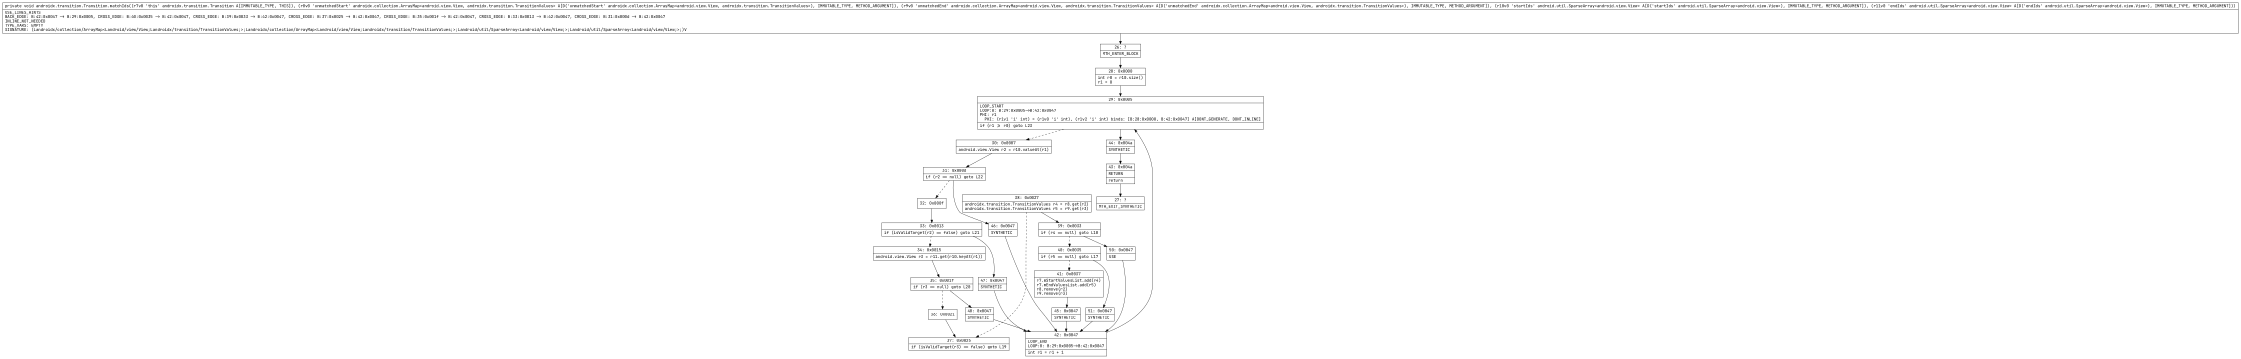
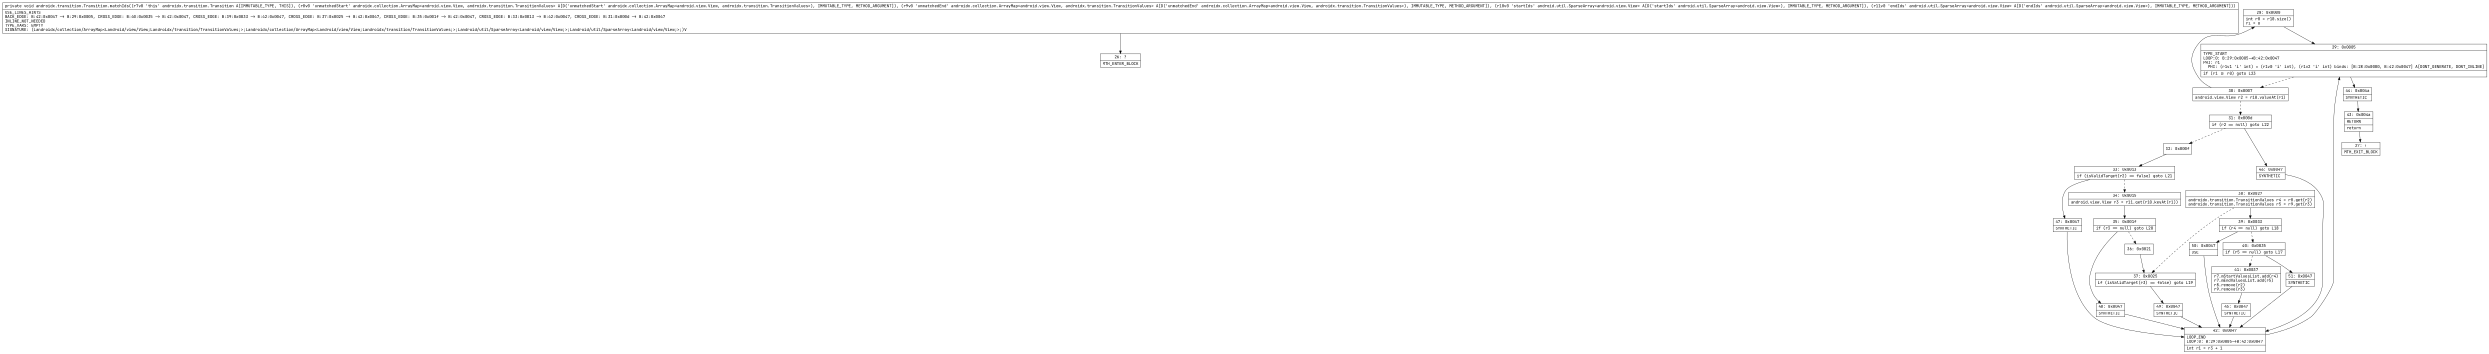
edge "26: ?" -> "28: 0x0000": now "30: 0x0007" -> "28: 0x0000"
node "29: 0x0005": text "LOOP_START" -> "TYPE_START"
edge "30: 0x0007" -> "31: 0x000d": style solid -> dashed
node "27: ?": text "MTH_EXIT_SYNTHETIC" -> "MTH_EXIT_BLOCK"
node "49: 0x0047": added
node "42: 0x0047": text "int r1 = r1 + 1" -> "int r1 = r3 + 1"
